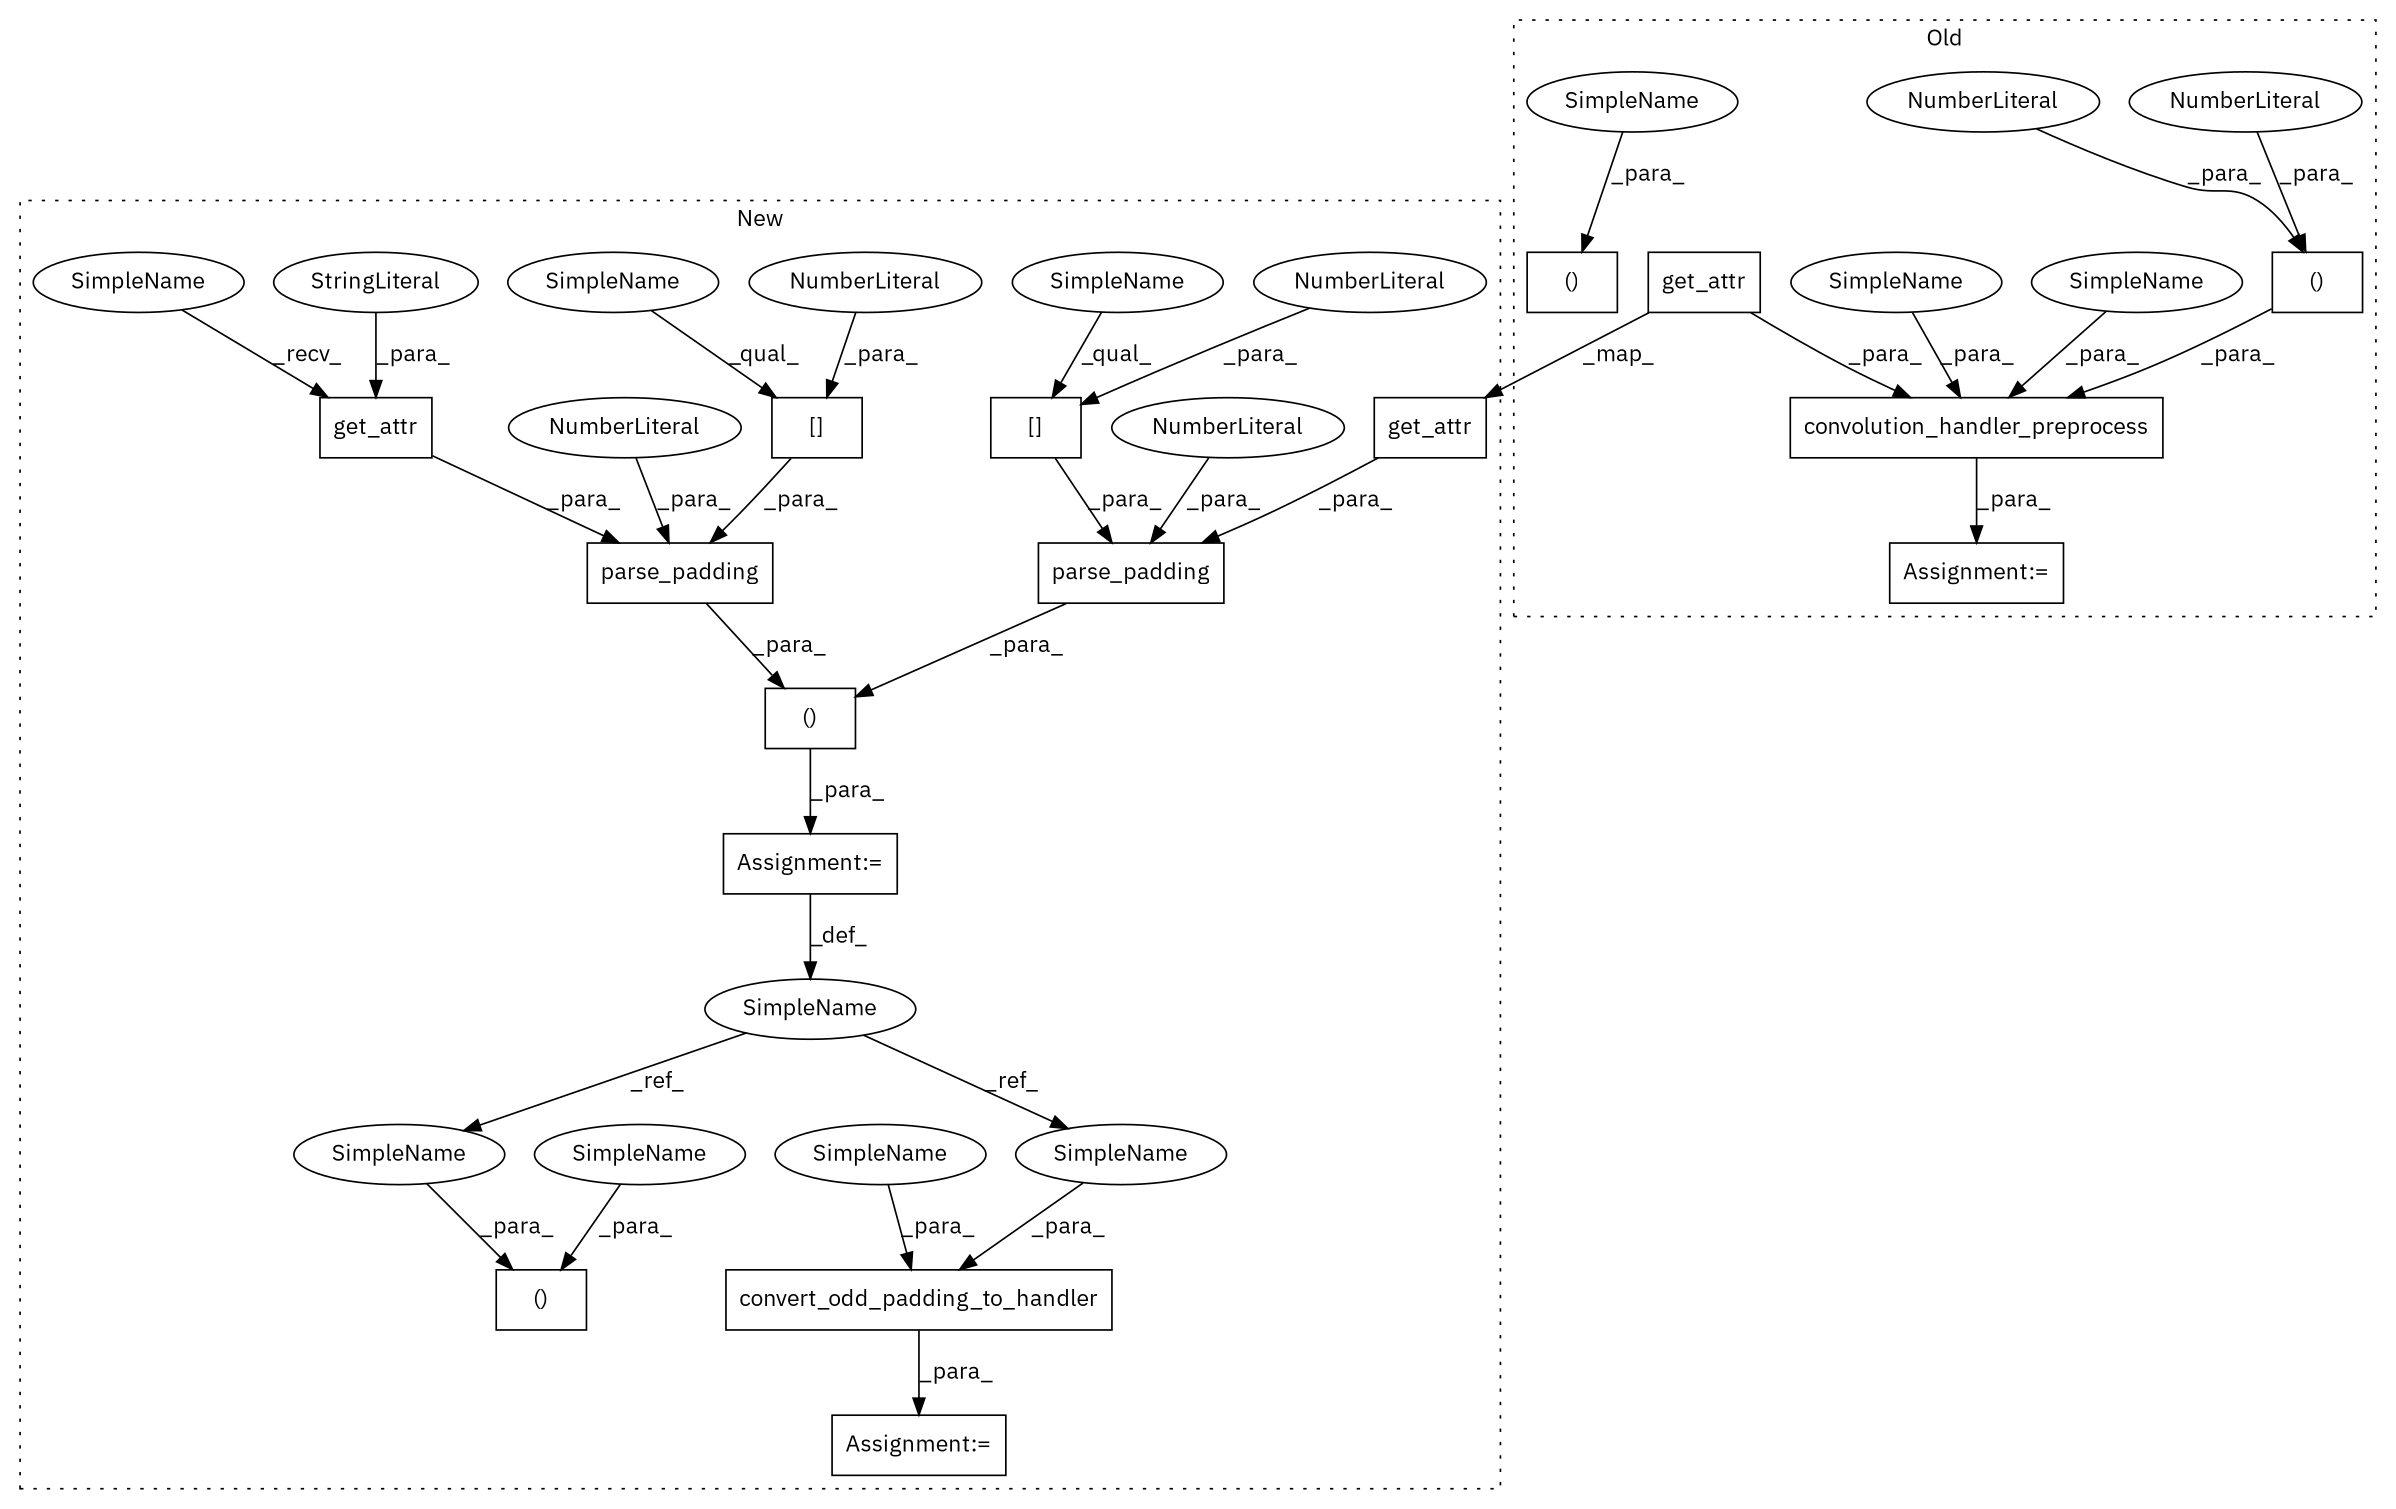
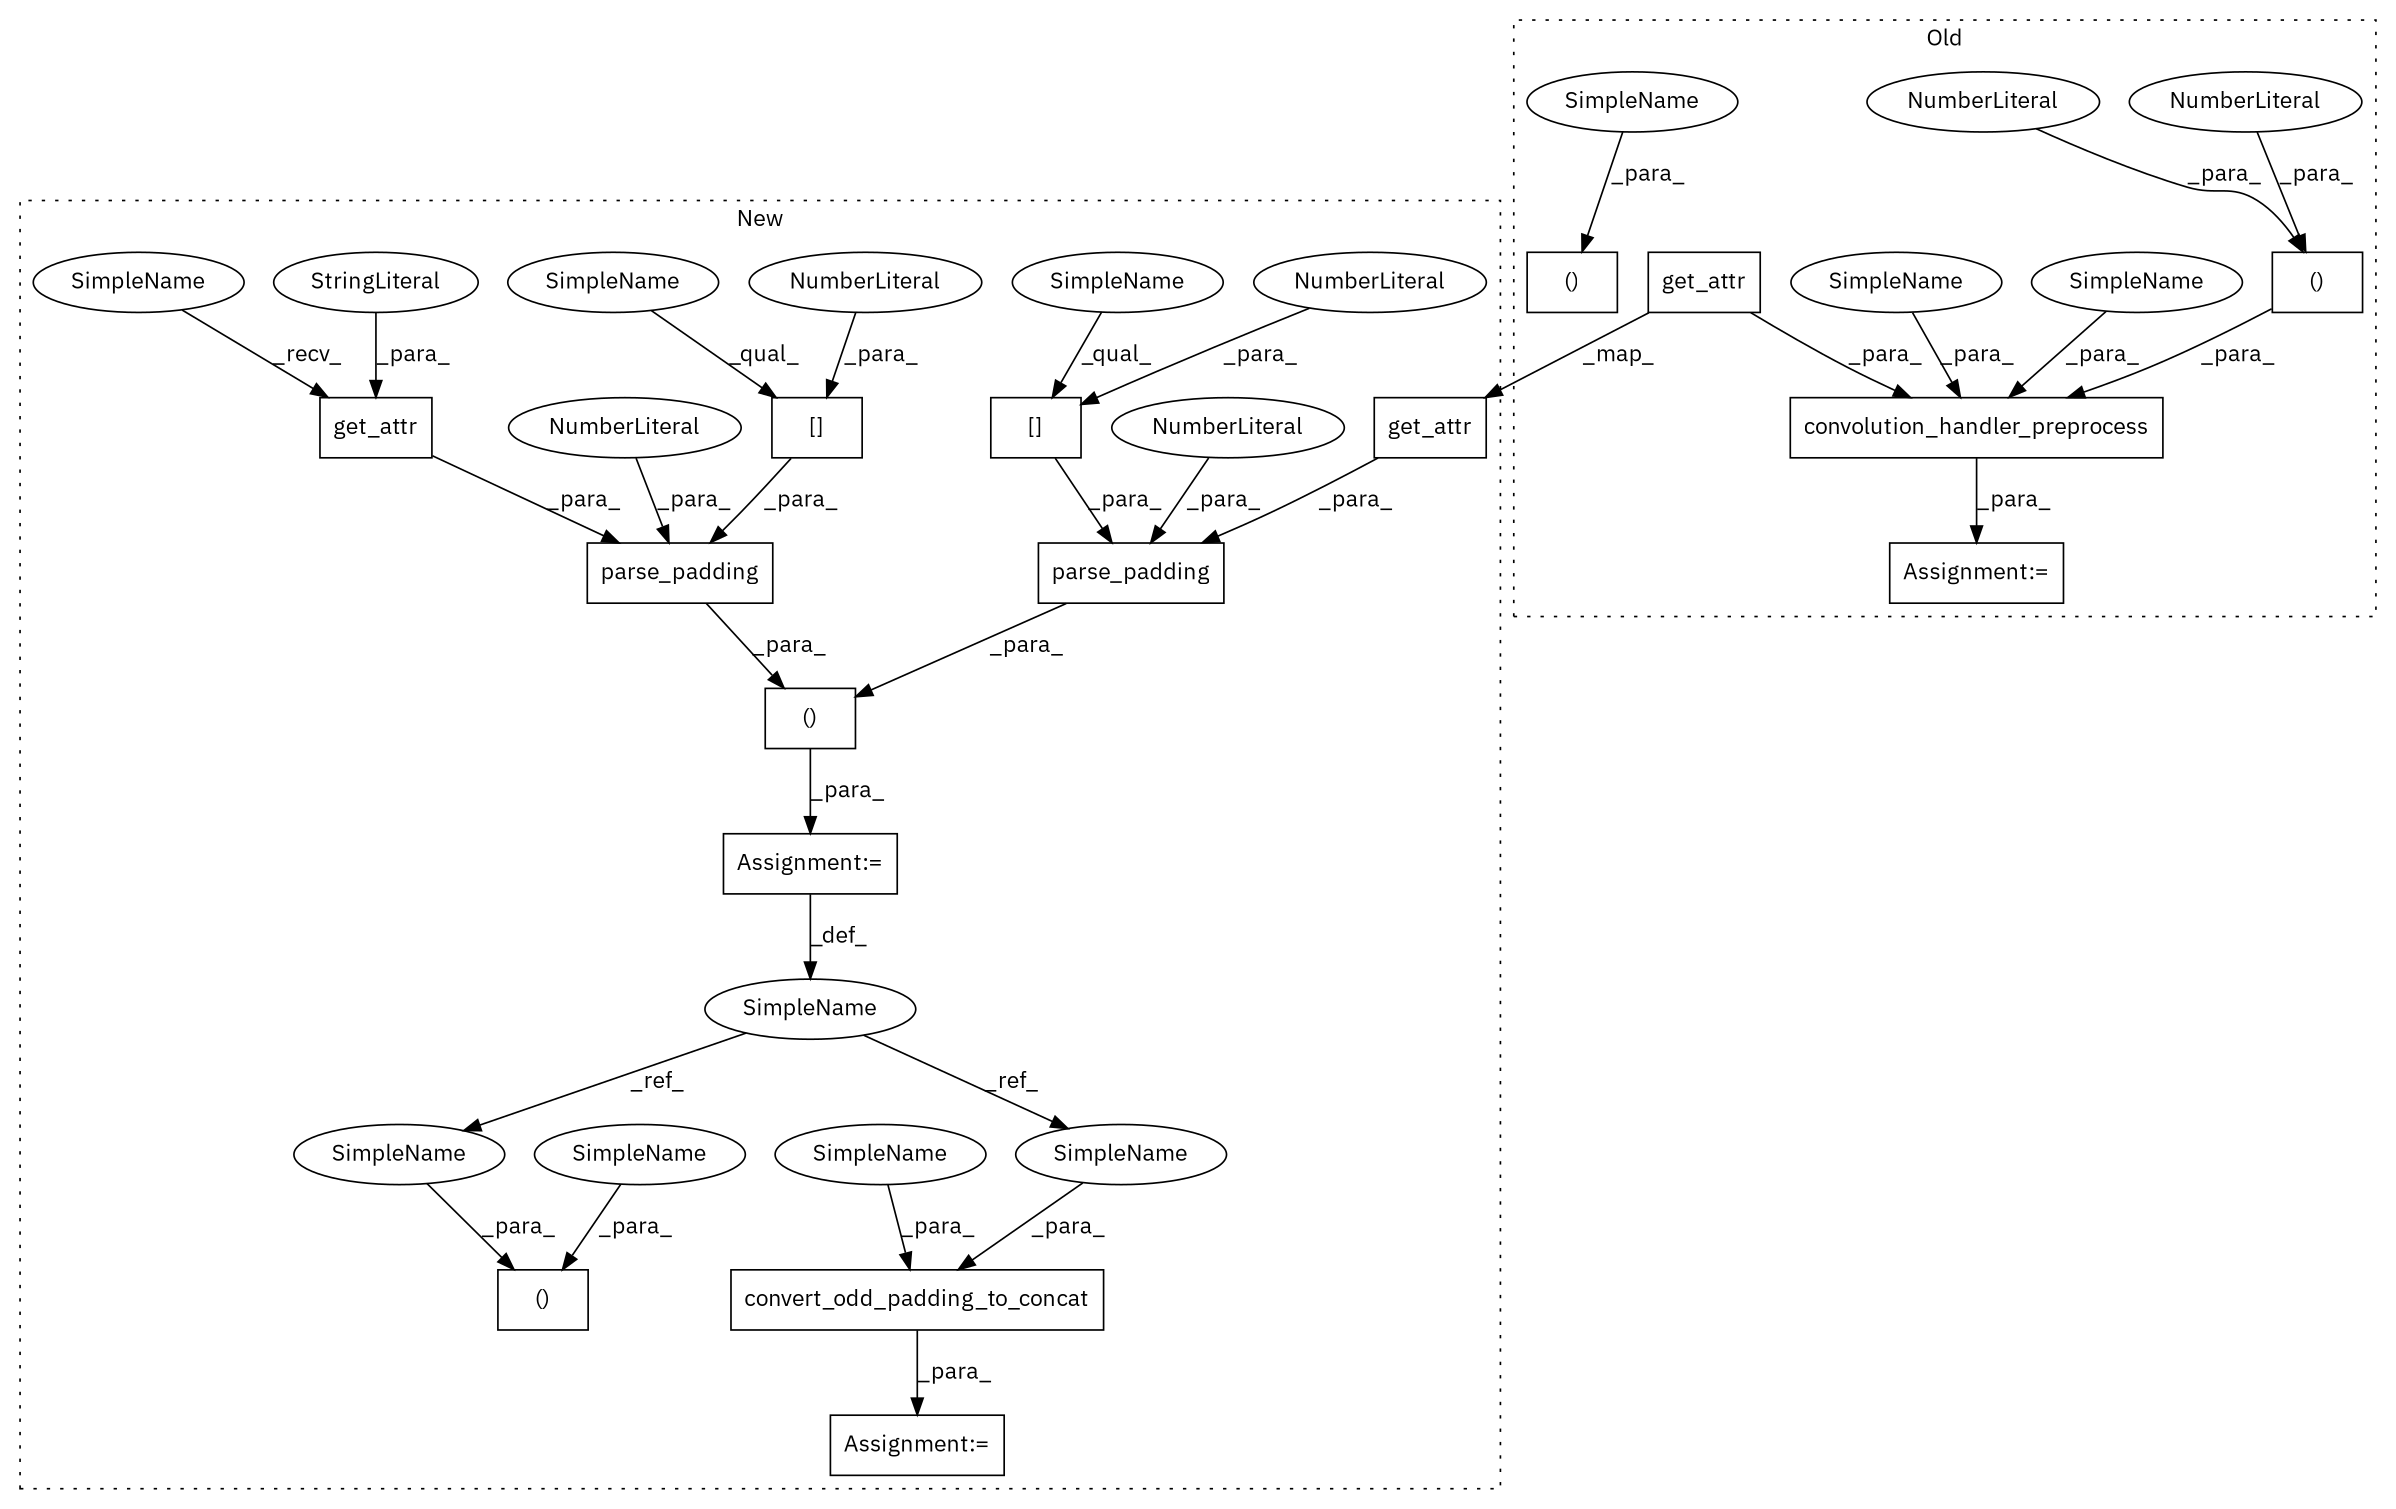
node "convert_odd_padding_to_handler": label "convert_odd_padding_to_handler" -> "convert_odd_padding_to_concat"
